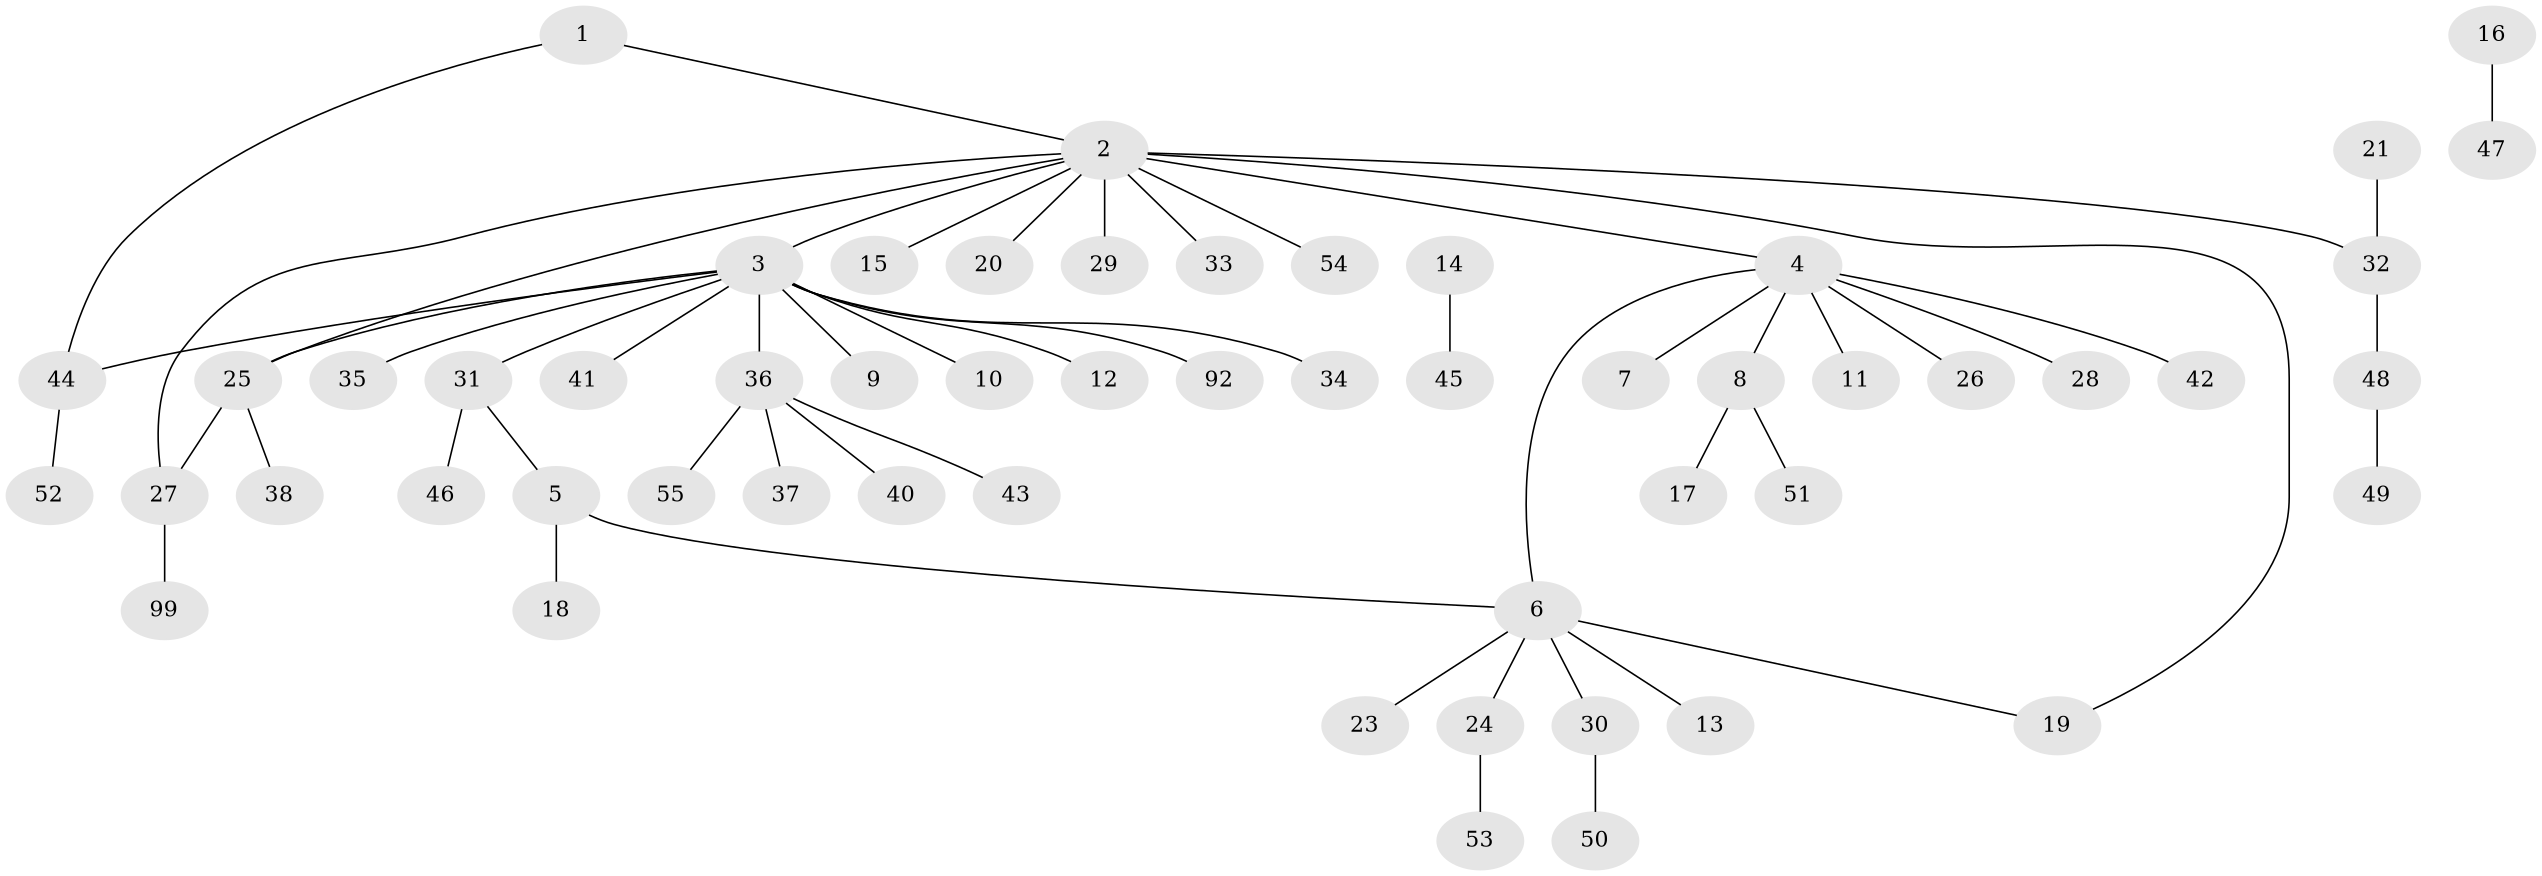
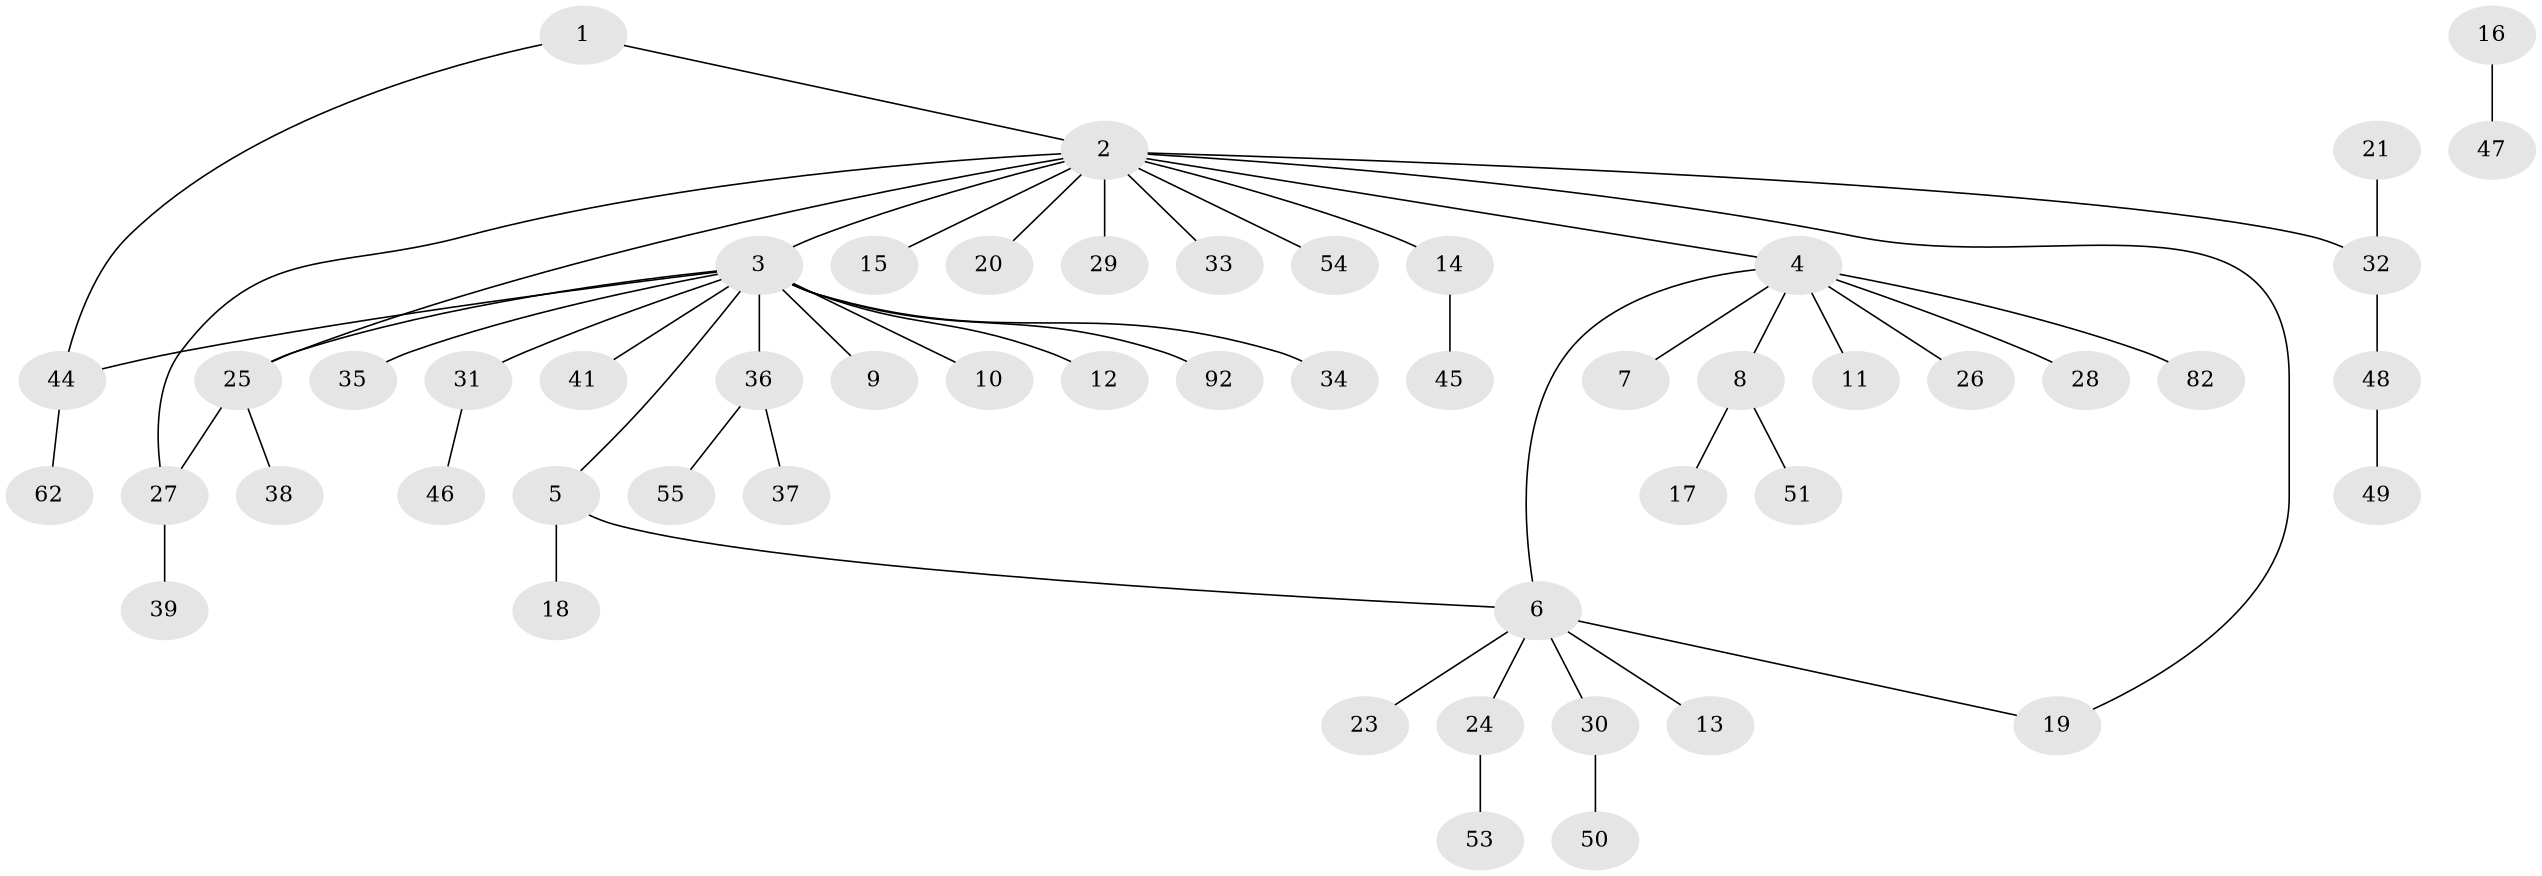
edge "2" -- "14": added
node "42": label "42" -> "82"
edge "31" -- "5": now "3" -- "5"
node "52": label "52" -> "62"
node "40": removed
node "43": removed
node "99": label "99" -> "39"
